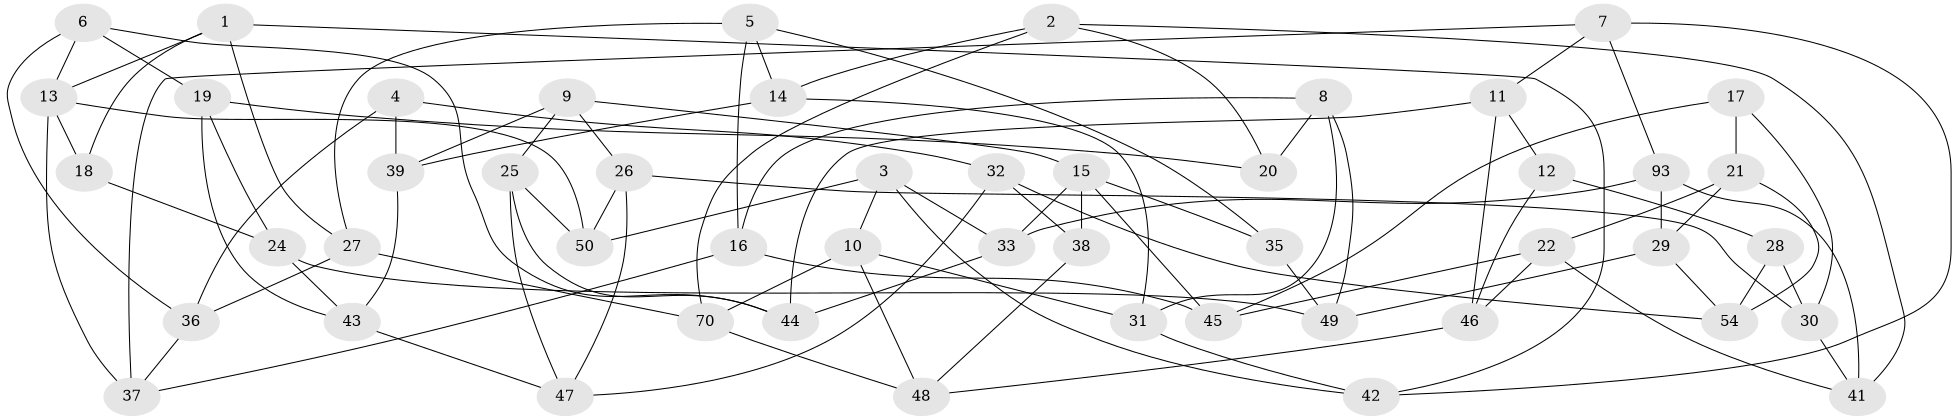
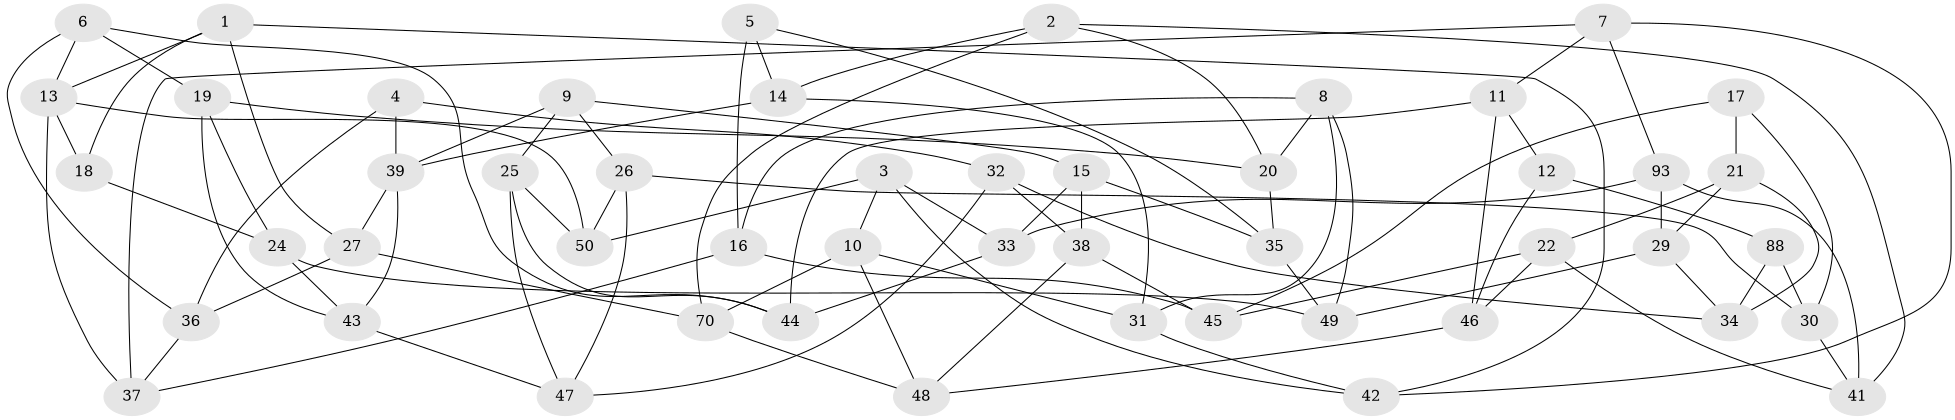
edge "5" -- "27": now "39" -- "27"
edge "20" -- "35": added
node "28": label "28" -> "88"
edge "15" -- "45": now "38" -- "45"
node "54": label "54" -> "34"
